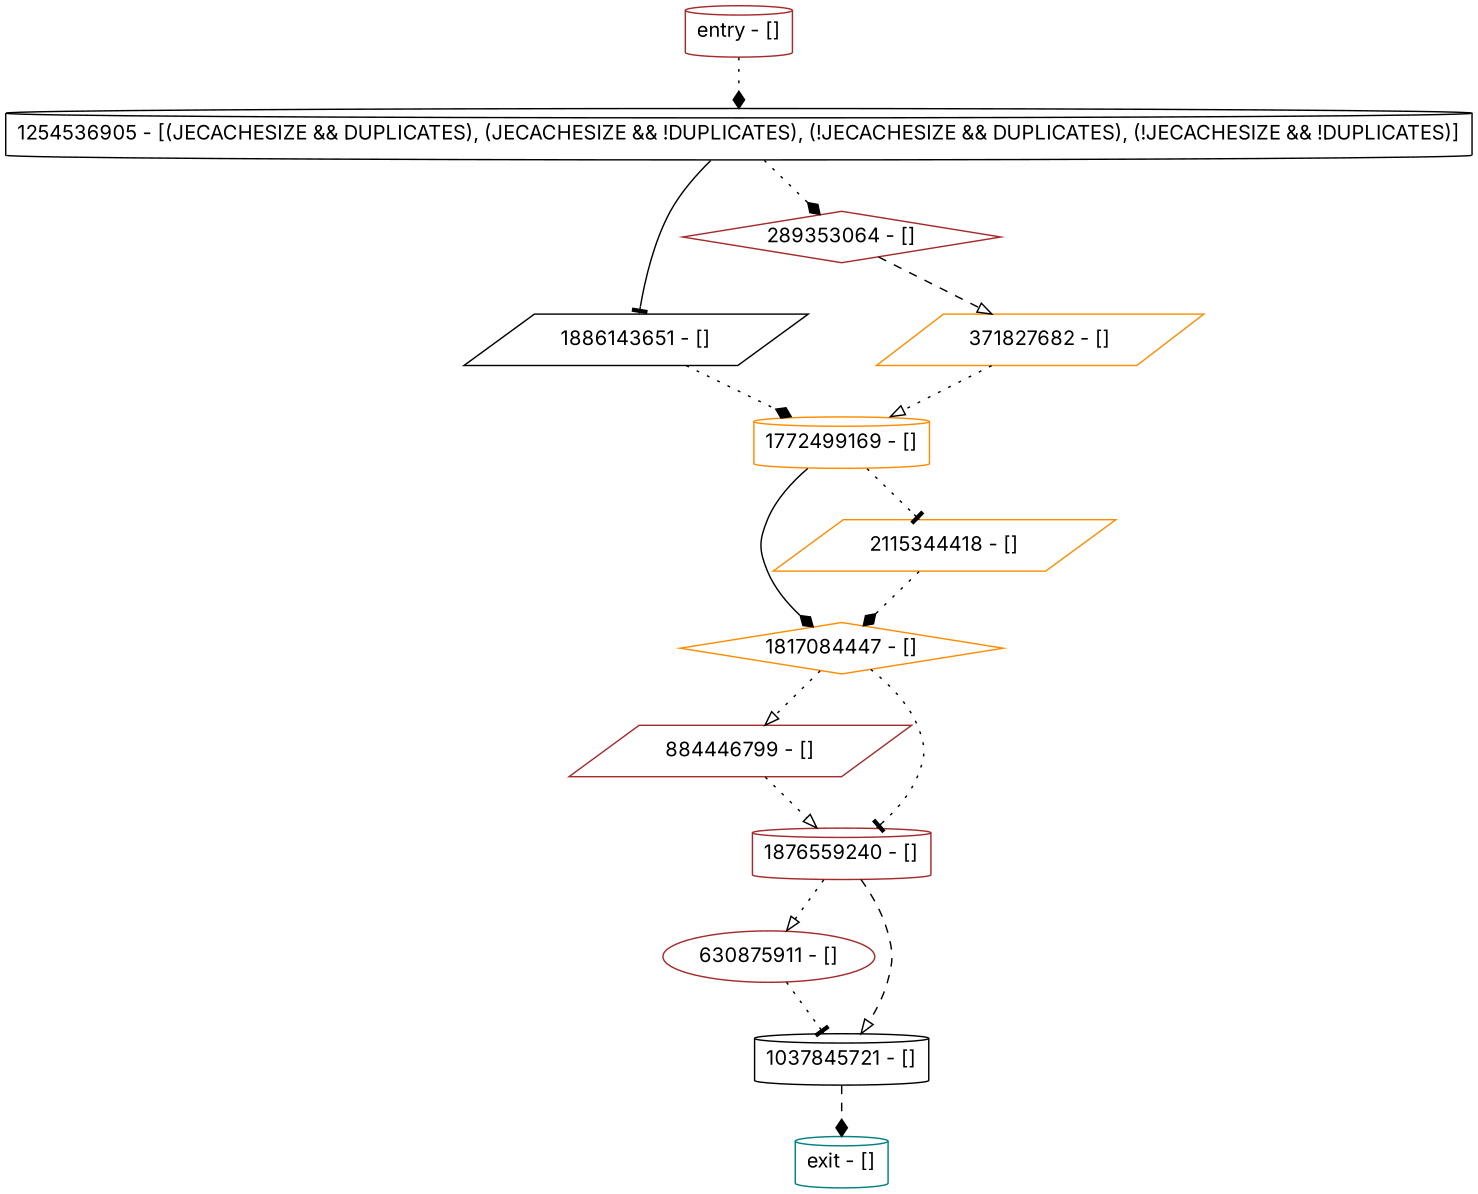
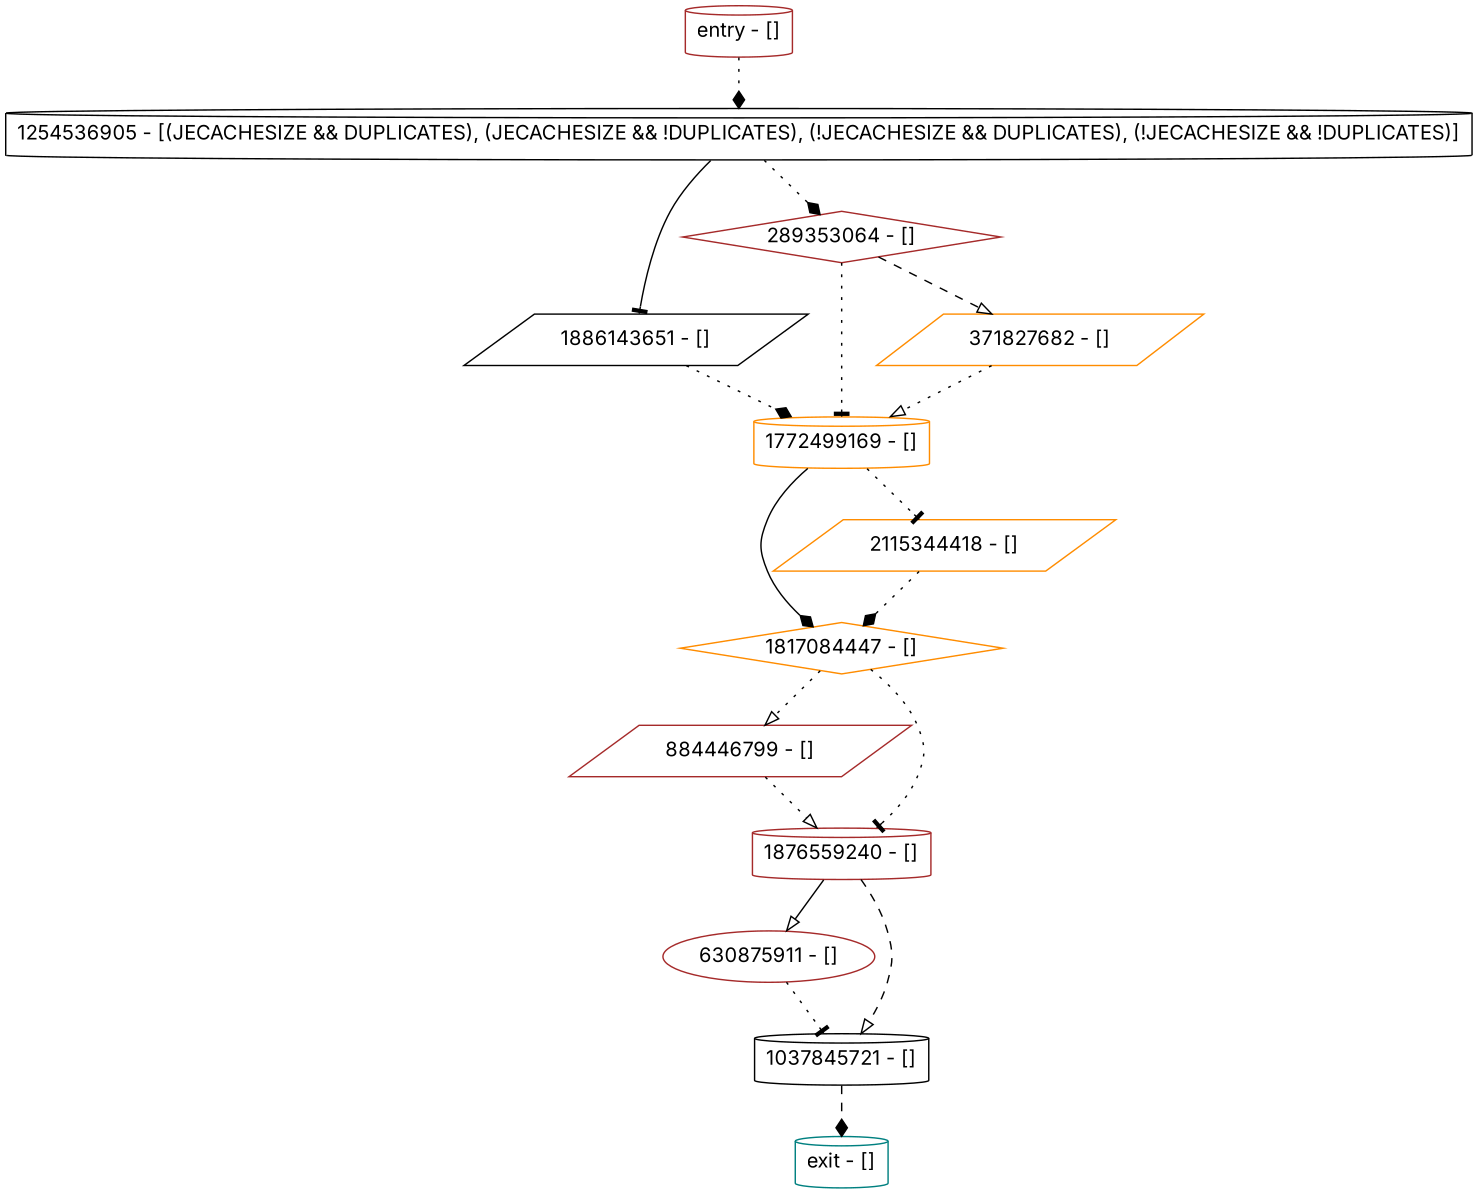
edge "289353064 - []" -> "1772499169 - []": added
edge "1876559240 - []" -> "630875911 - []": style dotted -> solid
